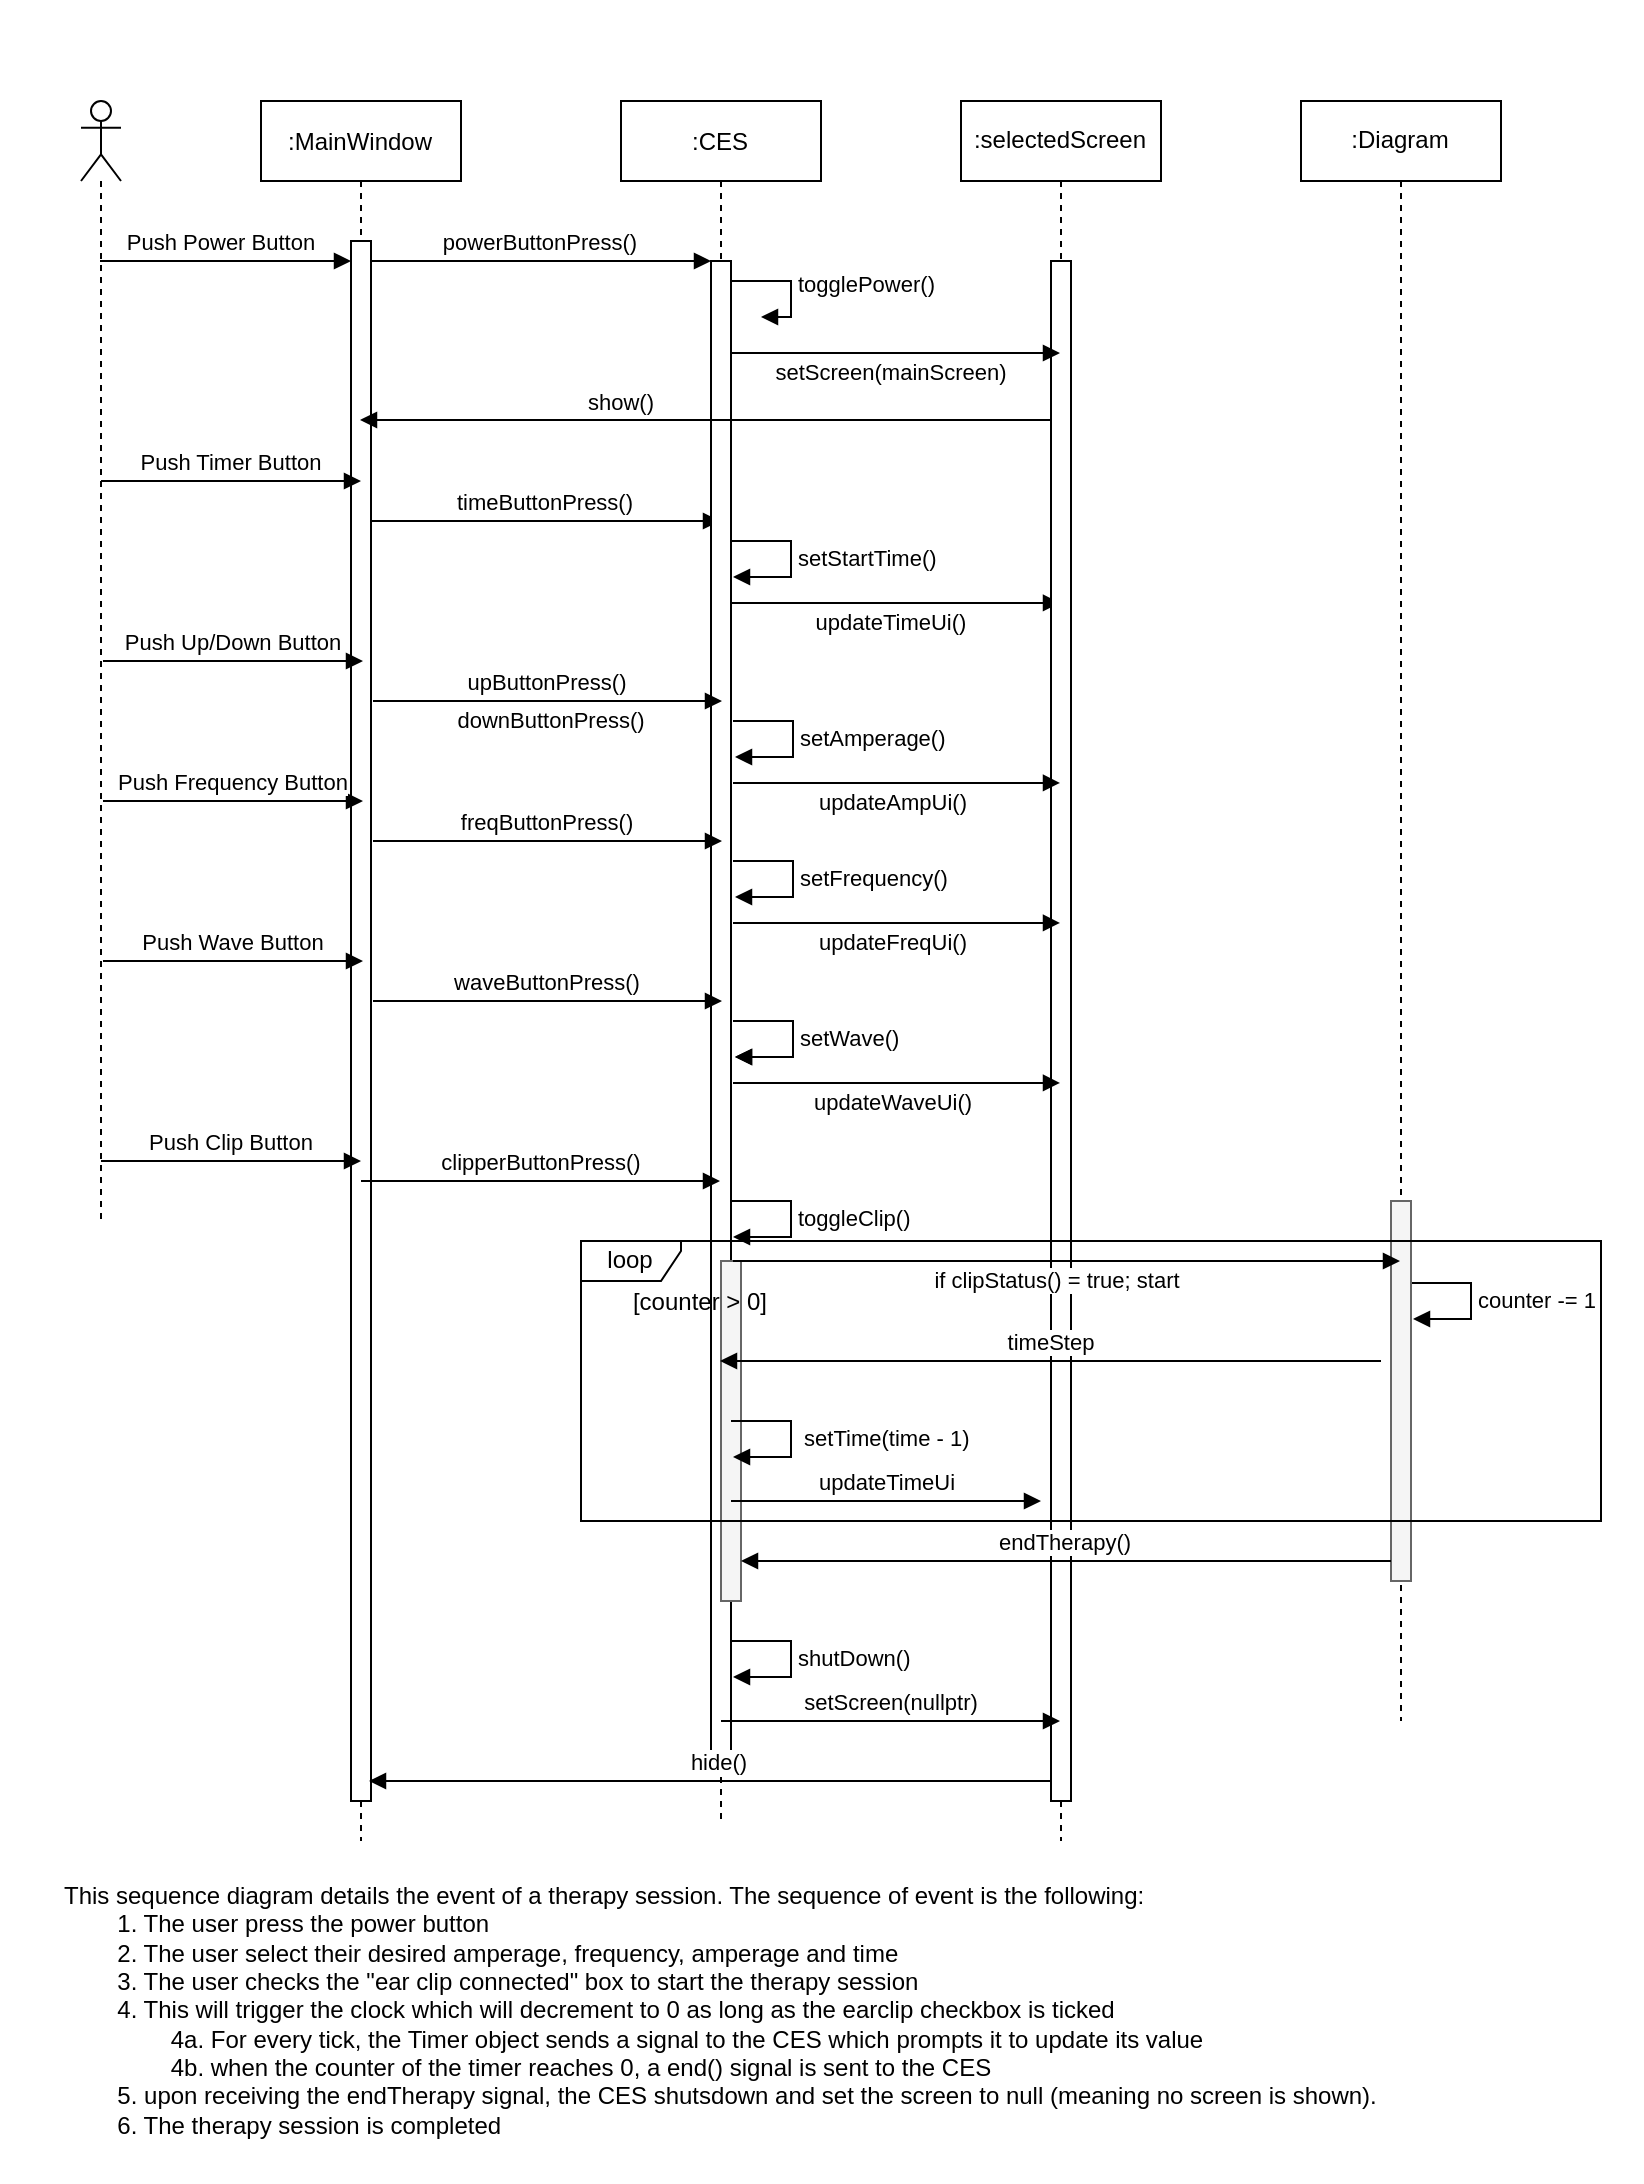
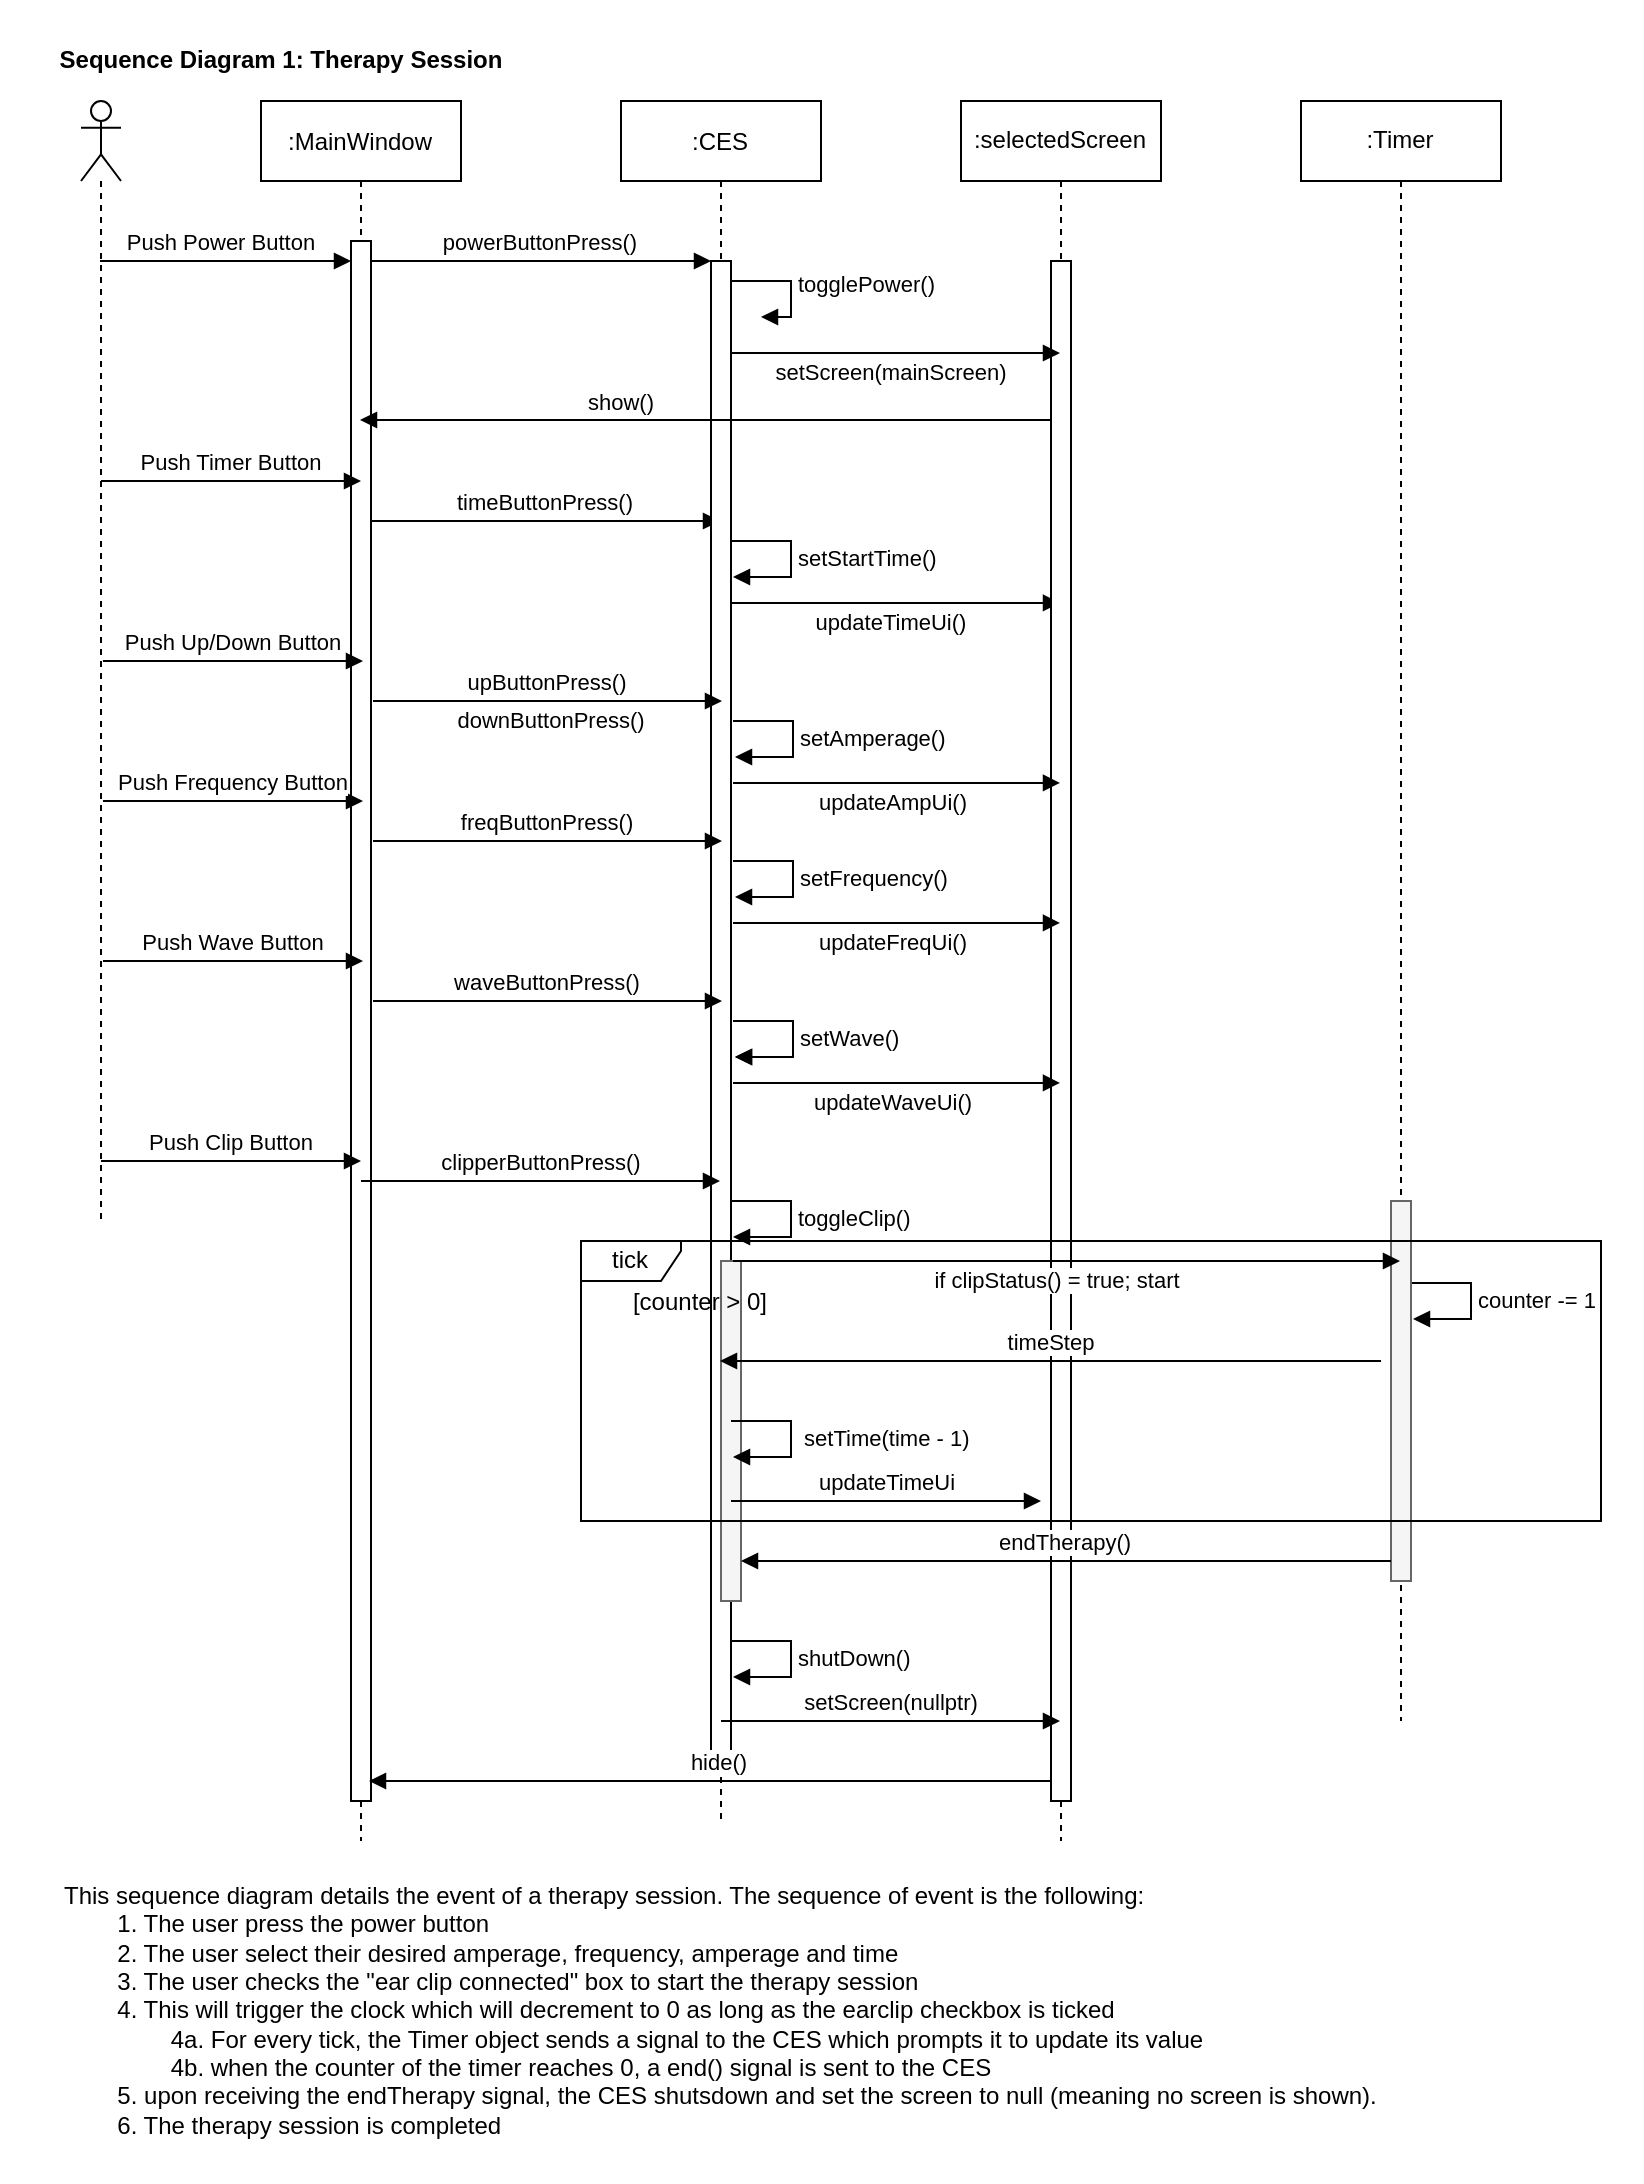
node "Sequence Diagram 1: Therapy Session": added
node ":Diagram": label ":Diagram" -> ":Timer"
node "loop": label "loop" -> "tick"
